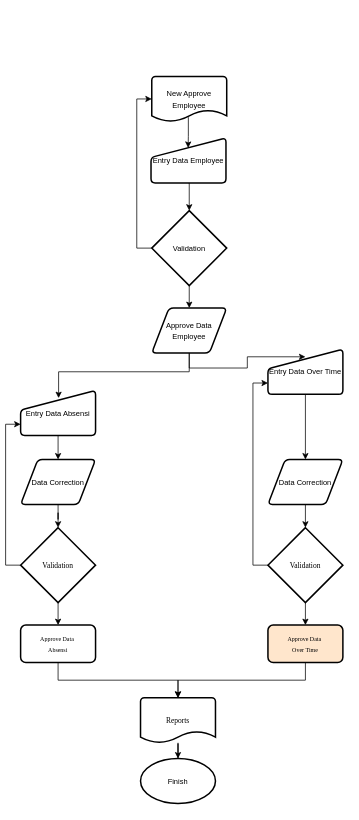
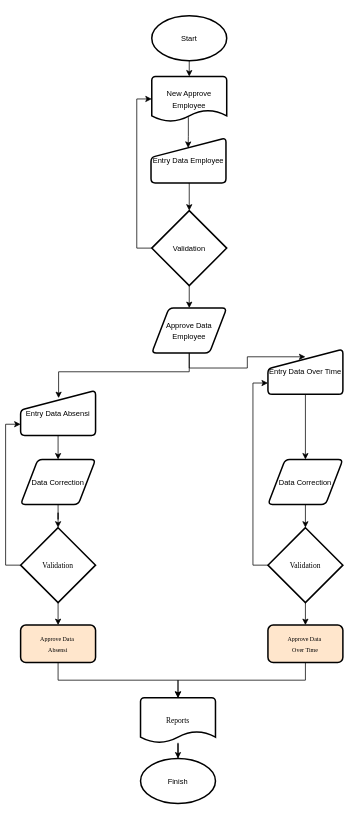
node "Start": added
edge "Start" -> "New Approve Employee": added
node "Approve Data Absensi": fillcolor #ffffff -> #ffe6cc
